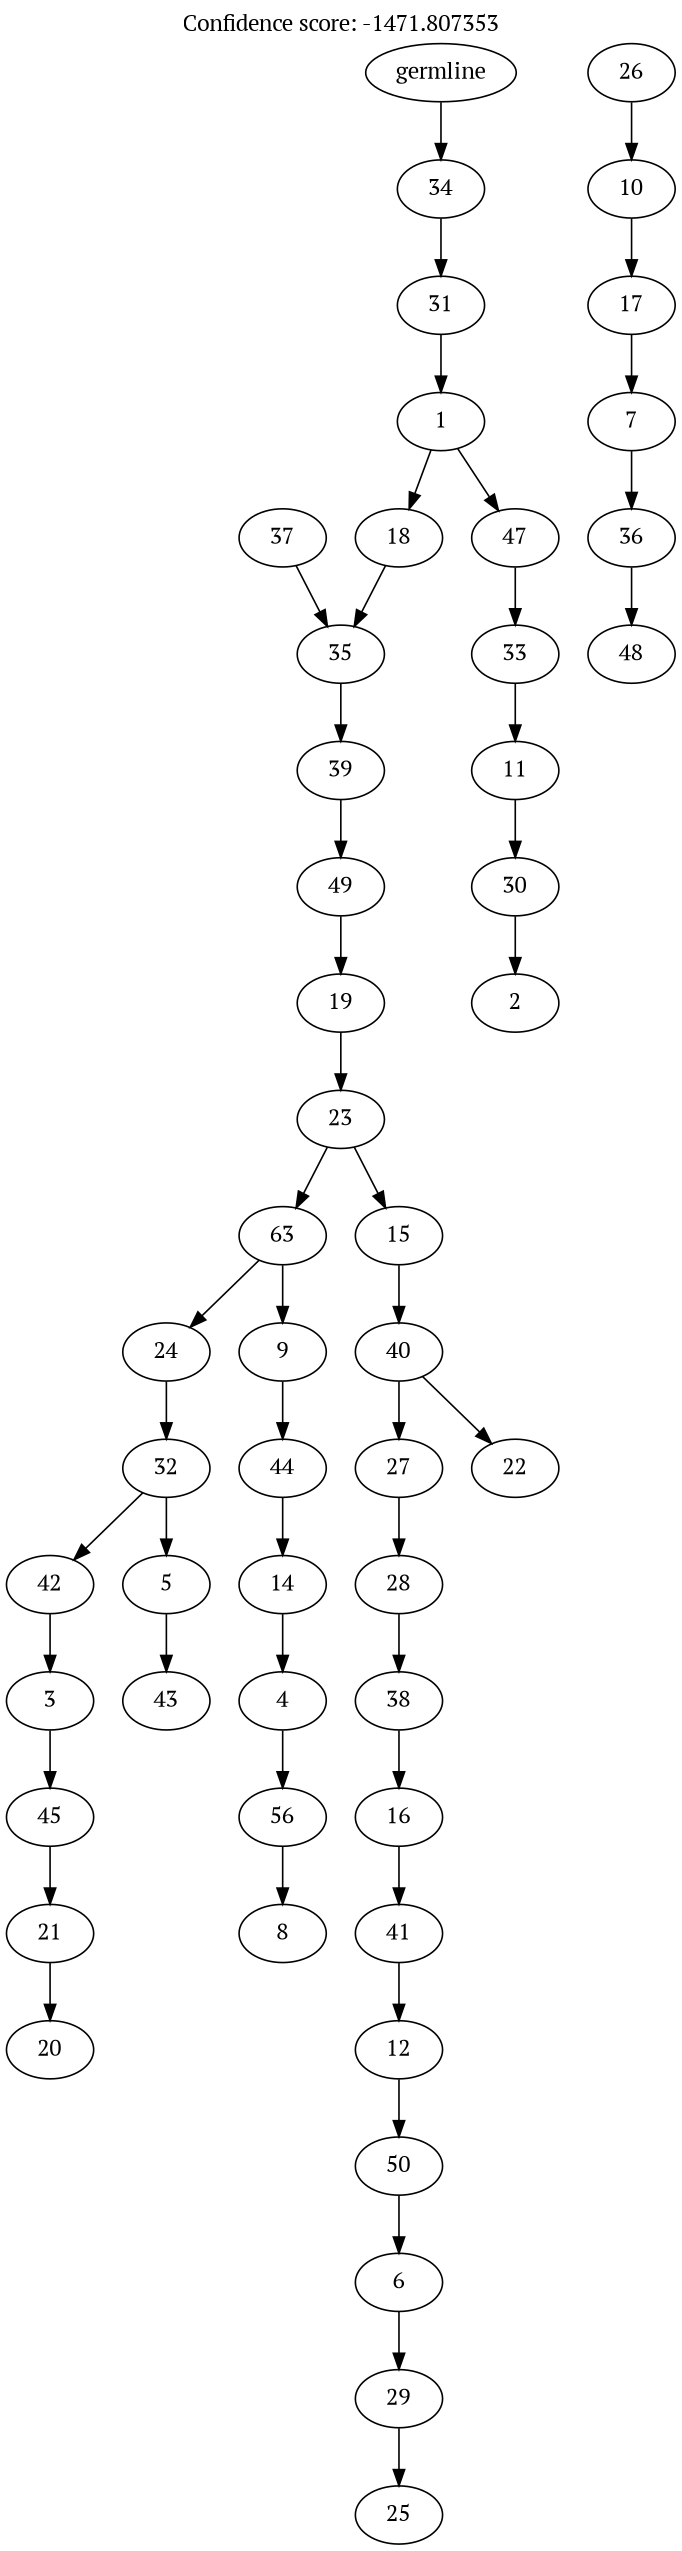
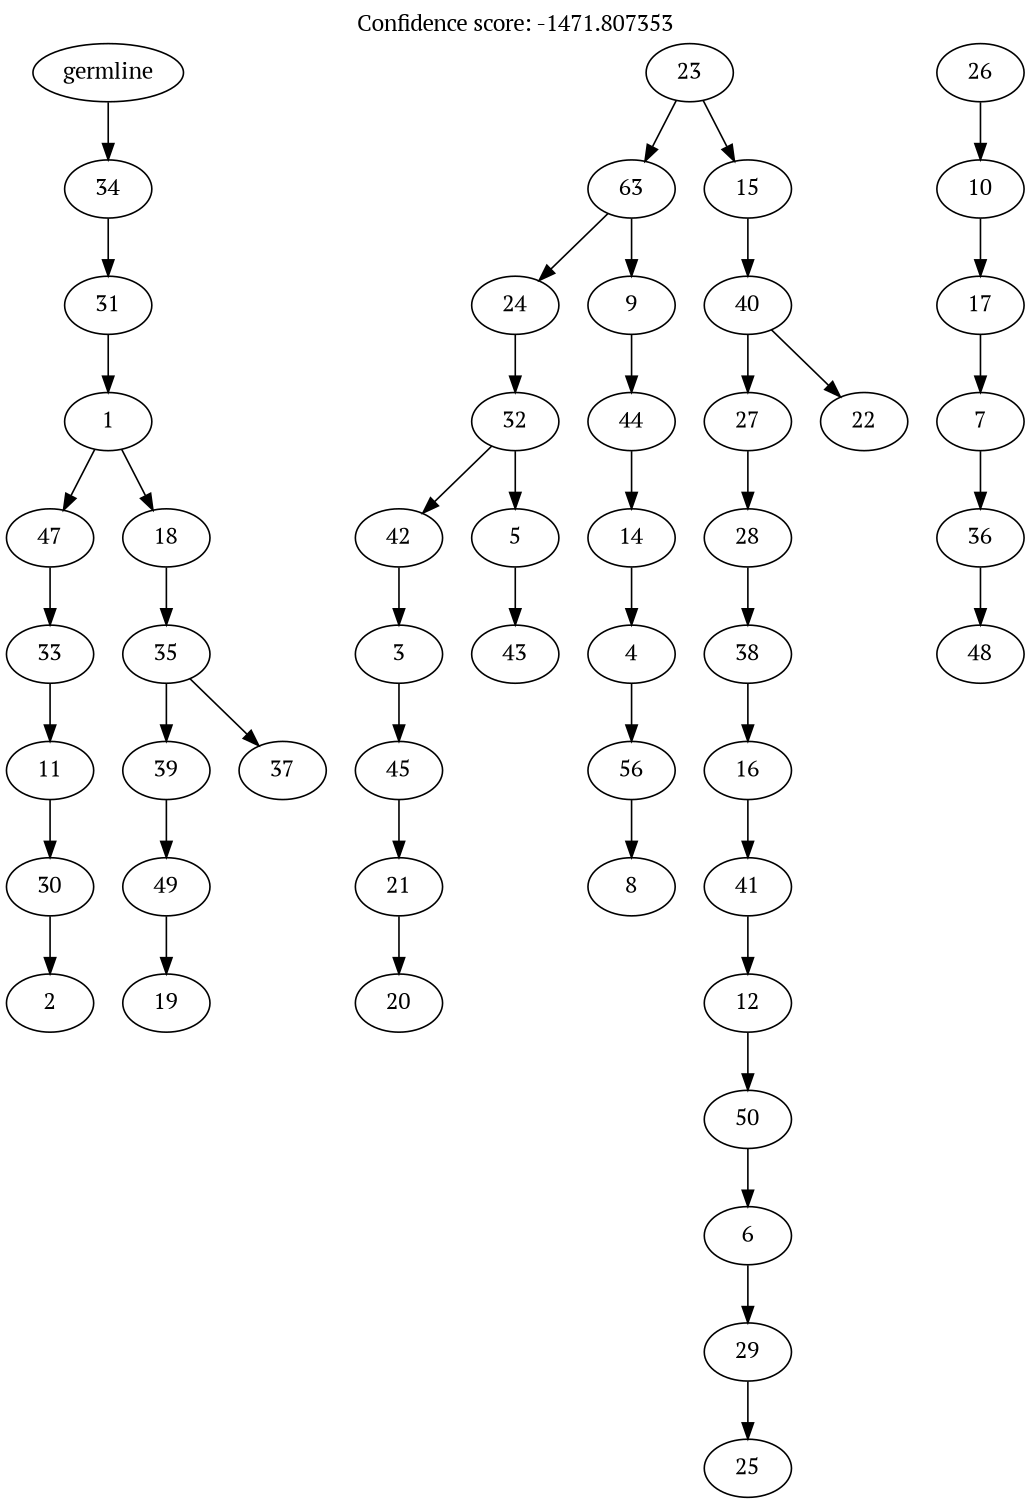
edge "37" -> "35": reversed
edge "19" -> "23": removed
